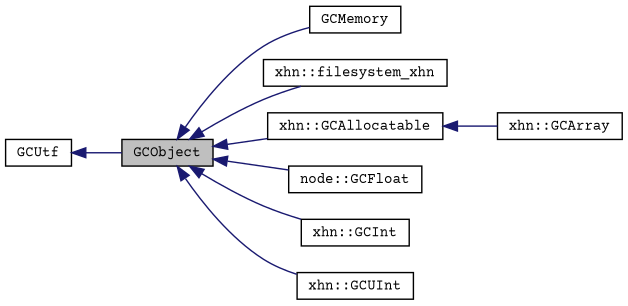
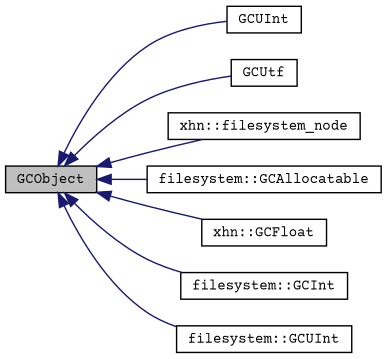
node "GCMemory": label "GCMemory" -> "GCUInt"
node "xhn::filesystem_xhn": label "xhn::filesystem_xhn" -> "xhn::filesystem_node"
node "xhn::GCAllocatable": label "xhn::GCAllocatable" -> "filesystem::GCAllocatable"
node "xhn::GCArray": removed
edge "GCObject" -> "GCUtf": reversed
node "node::GCFloat": label "node::GCFloat" -> "xhn::GCFloat"
node "xhn::GCInt": label "xhn::GCInt" -> "filesystem::GCInt"
node "xhn::GCUInt": label "xhn::GCUInt" -> "filesystem::GCUInt"
